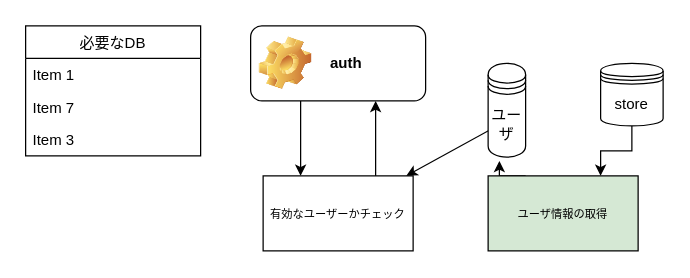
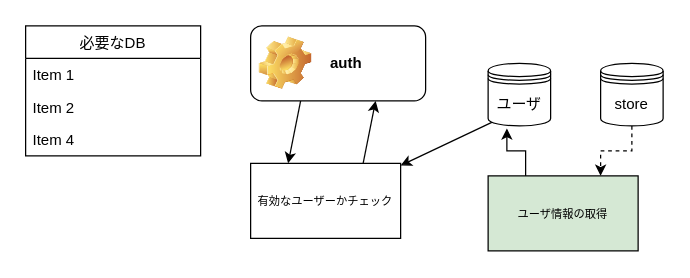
node "Item 7": label "Item 7" -> "Item 2"
node "ユーザ": size 38x94 -> 63x63
node "Item 3": label "Item 3" -> "Item 4"
edge "store" -> "ユーザ情報の取得": style solid -> dashed
node "有効なユーザーかチェック": moved (338, 213) -> (326, 201)
